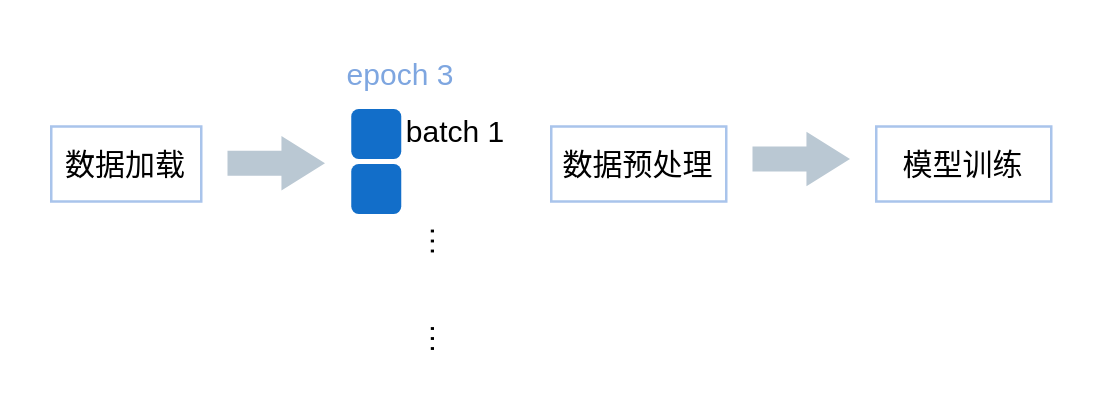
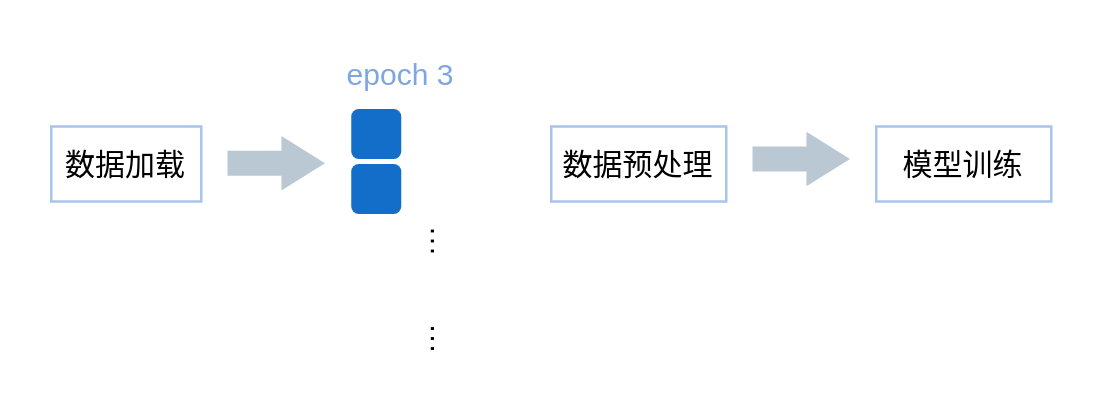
node "batch 1": removed
